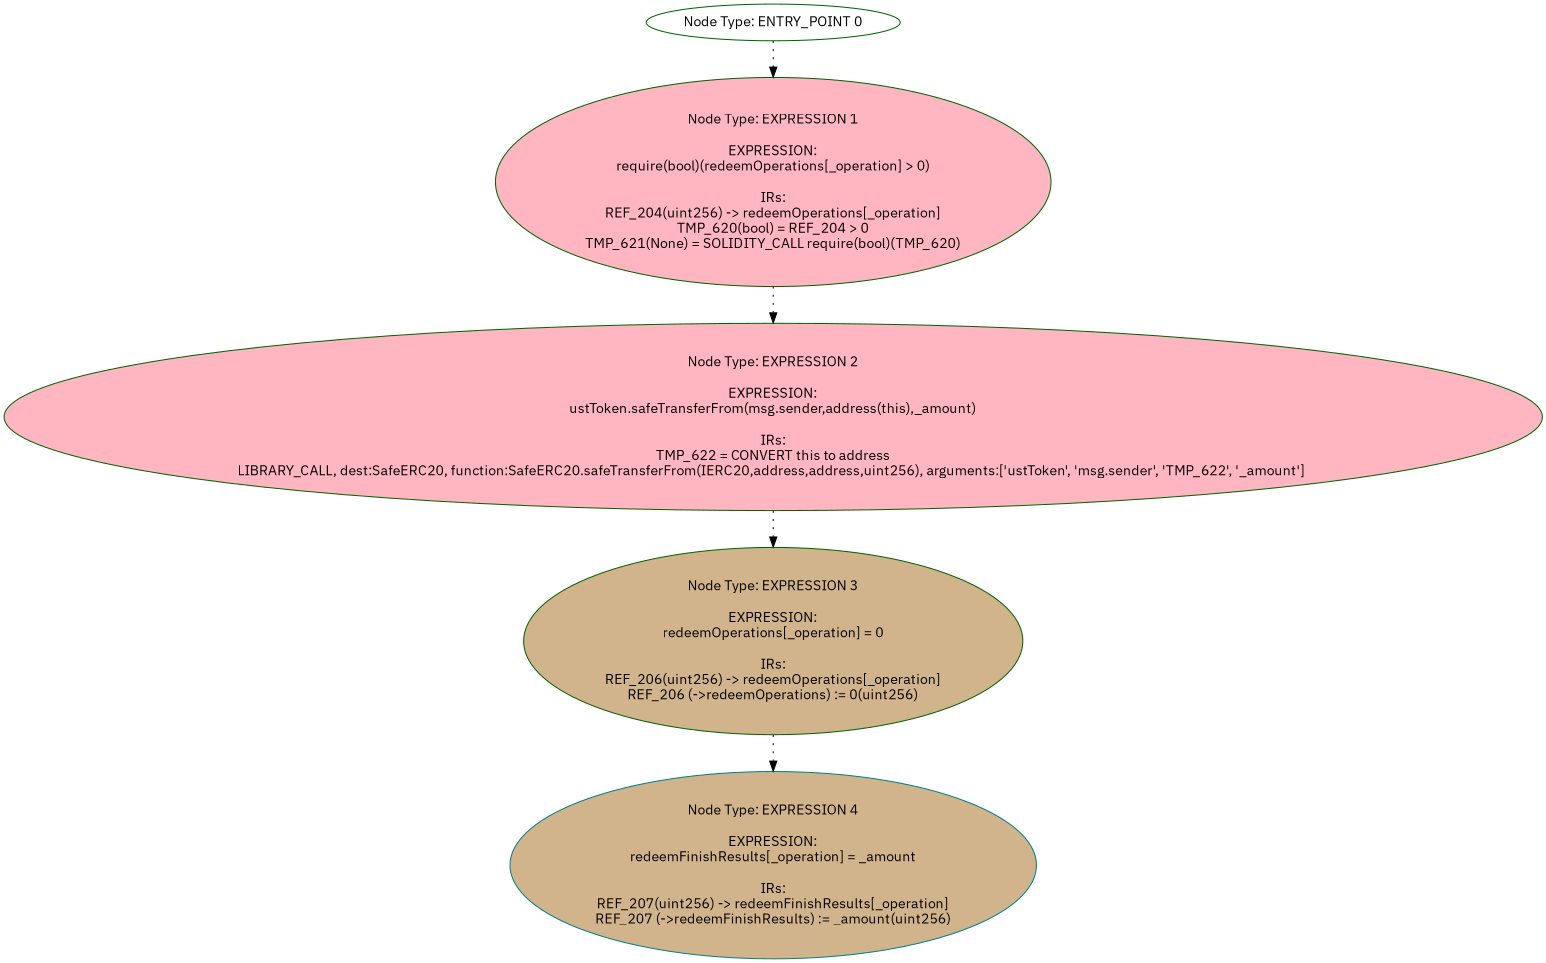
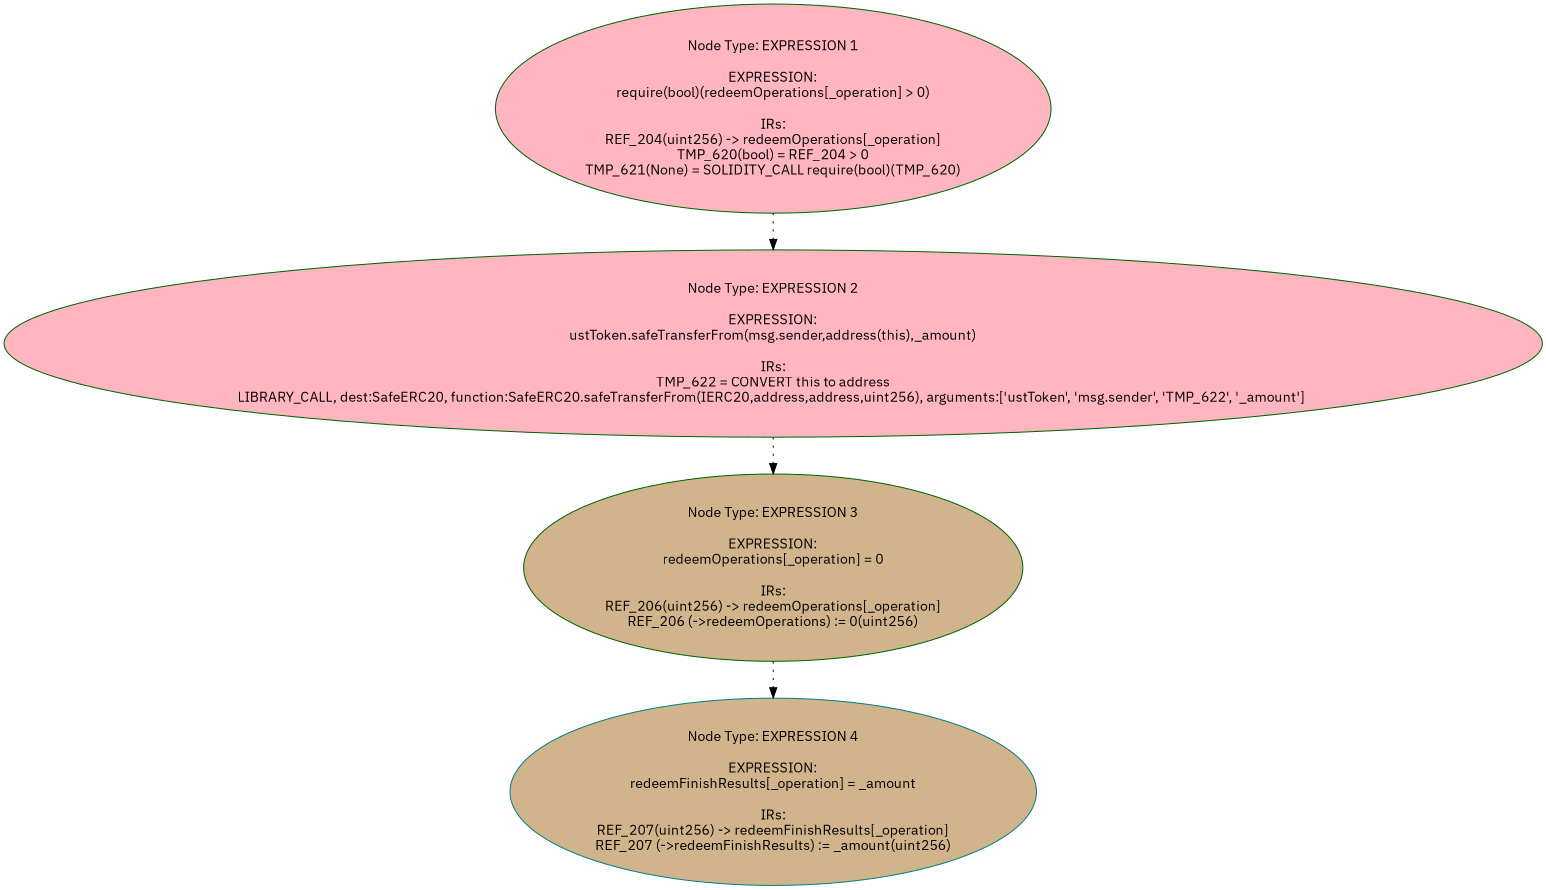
node "Node Type: ENTRY_POINT 0": removed
